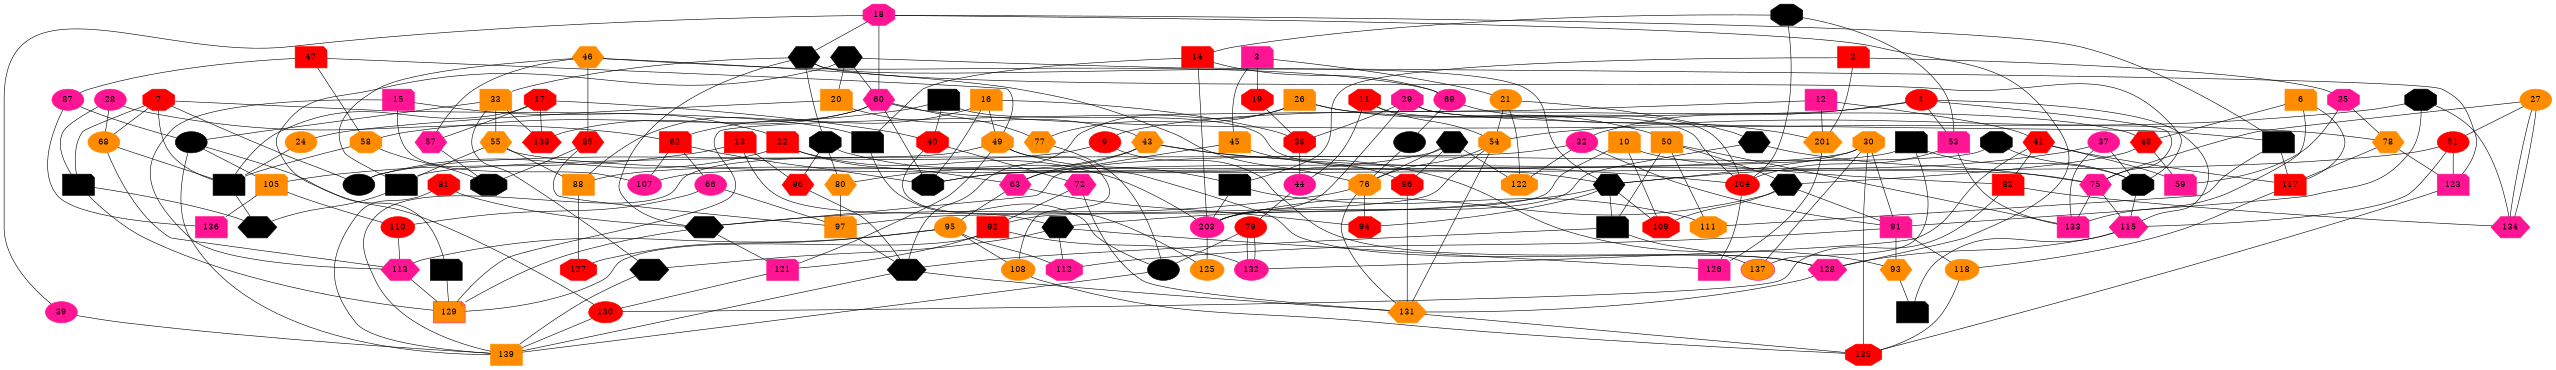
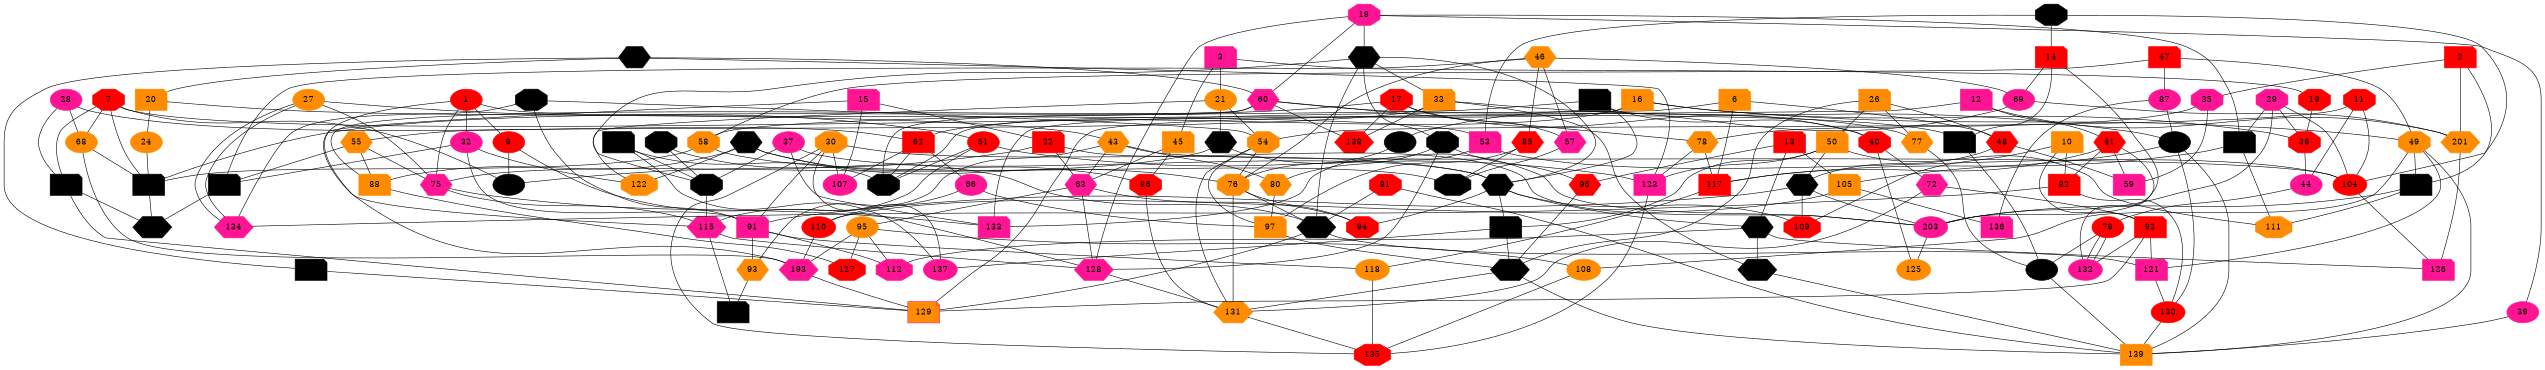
edge "50" -- "133": now "50" -- "123"
edge "63" -- "128": added
node "113": label "113" -> "193"
node "137": fillcolor darkorange -> deeppink
